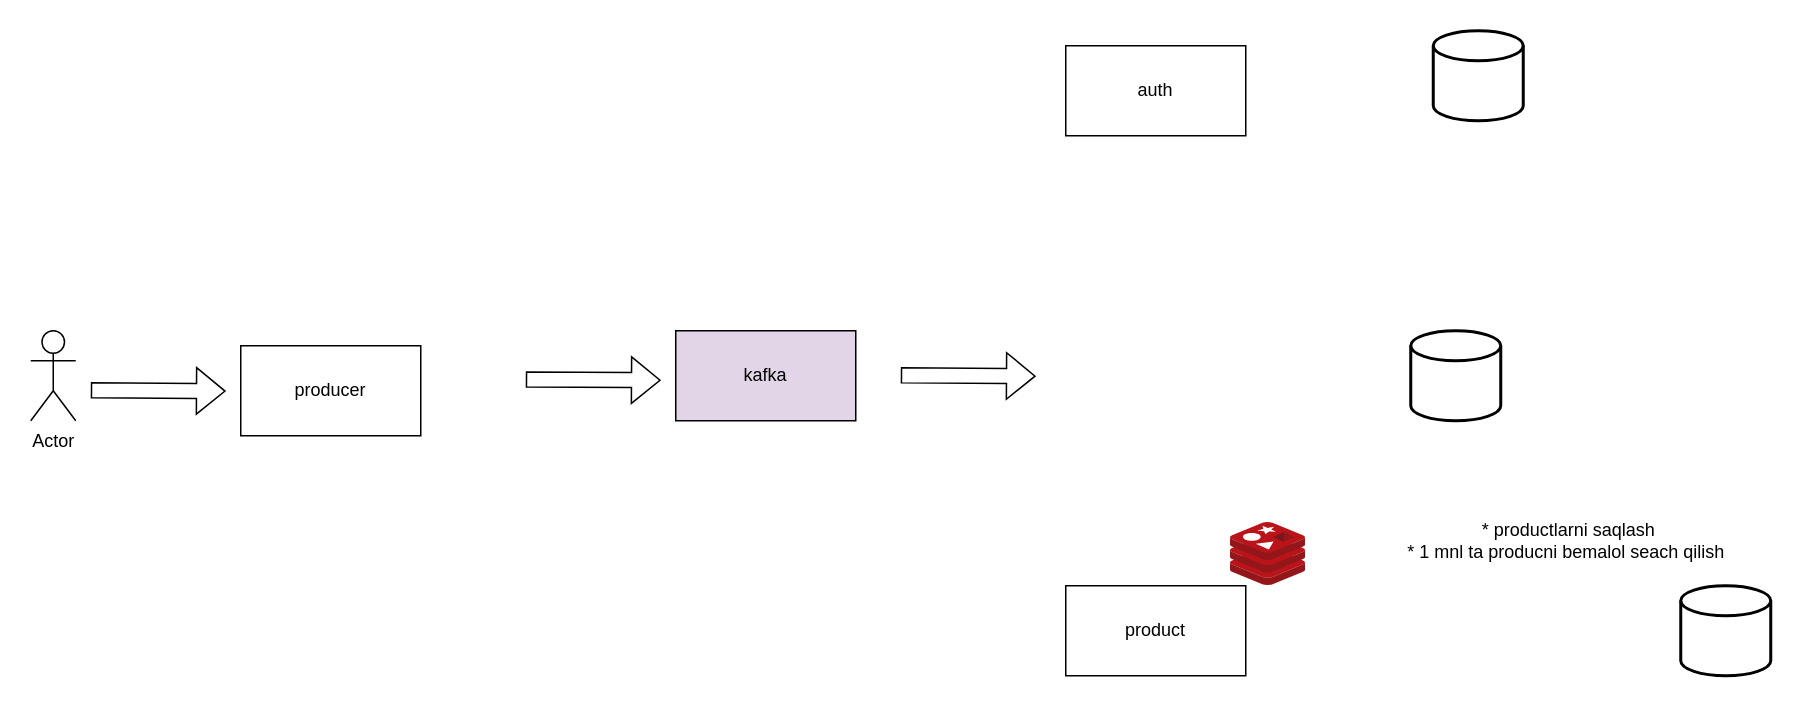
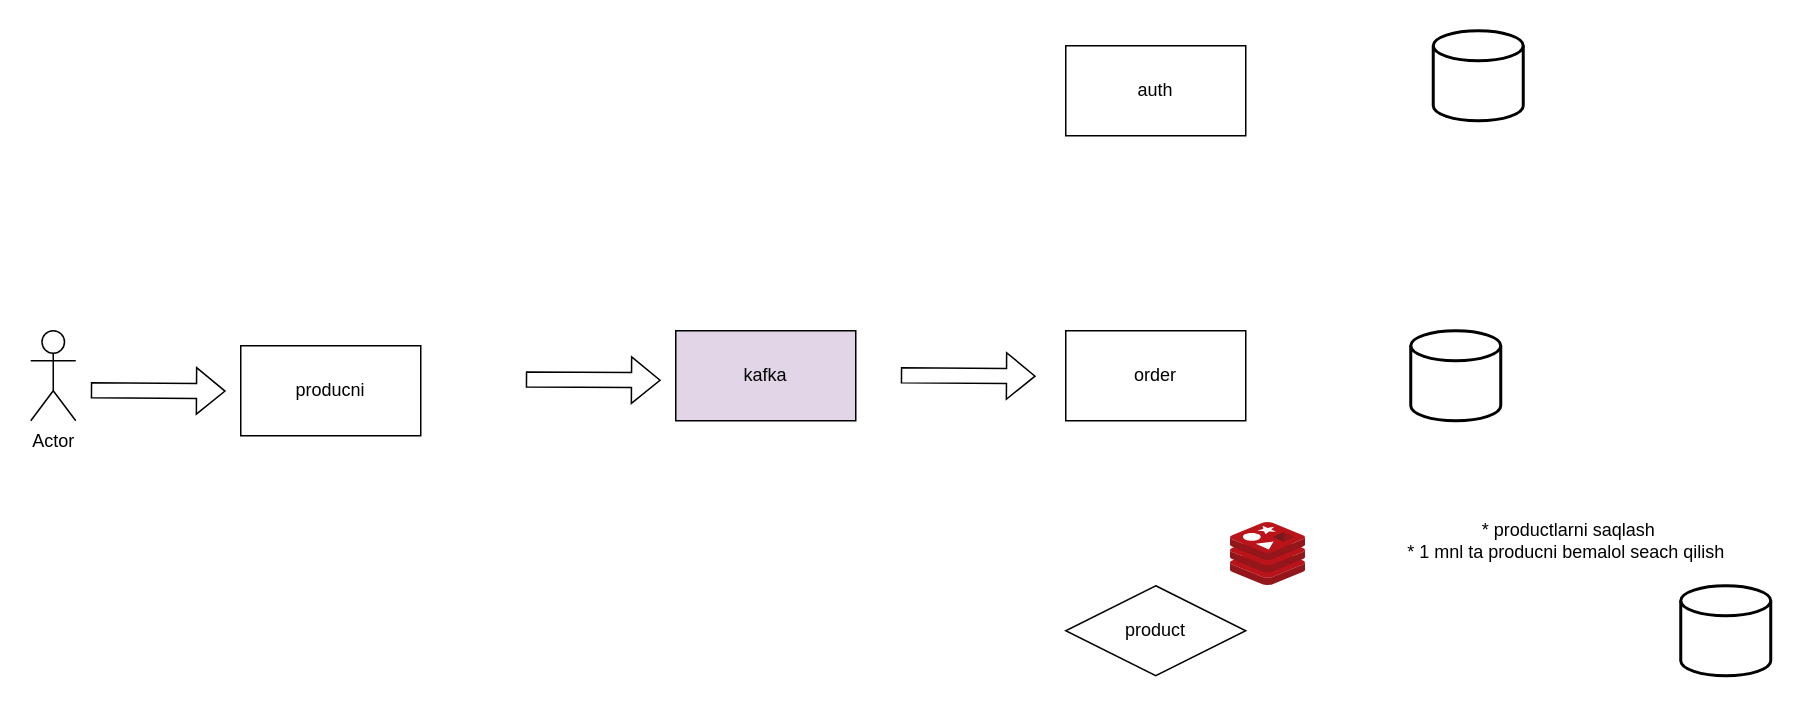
node "order": added
node "producer": label "producer" -> "producni"
node "product": shape rectangle -> diamond
